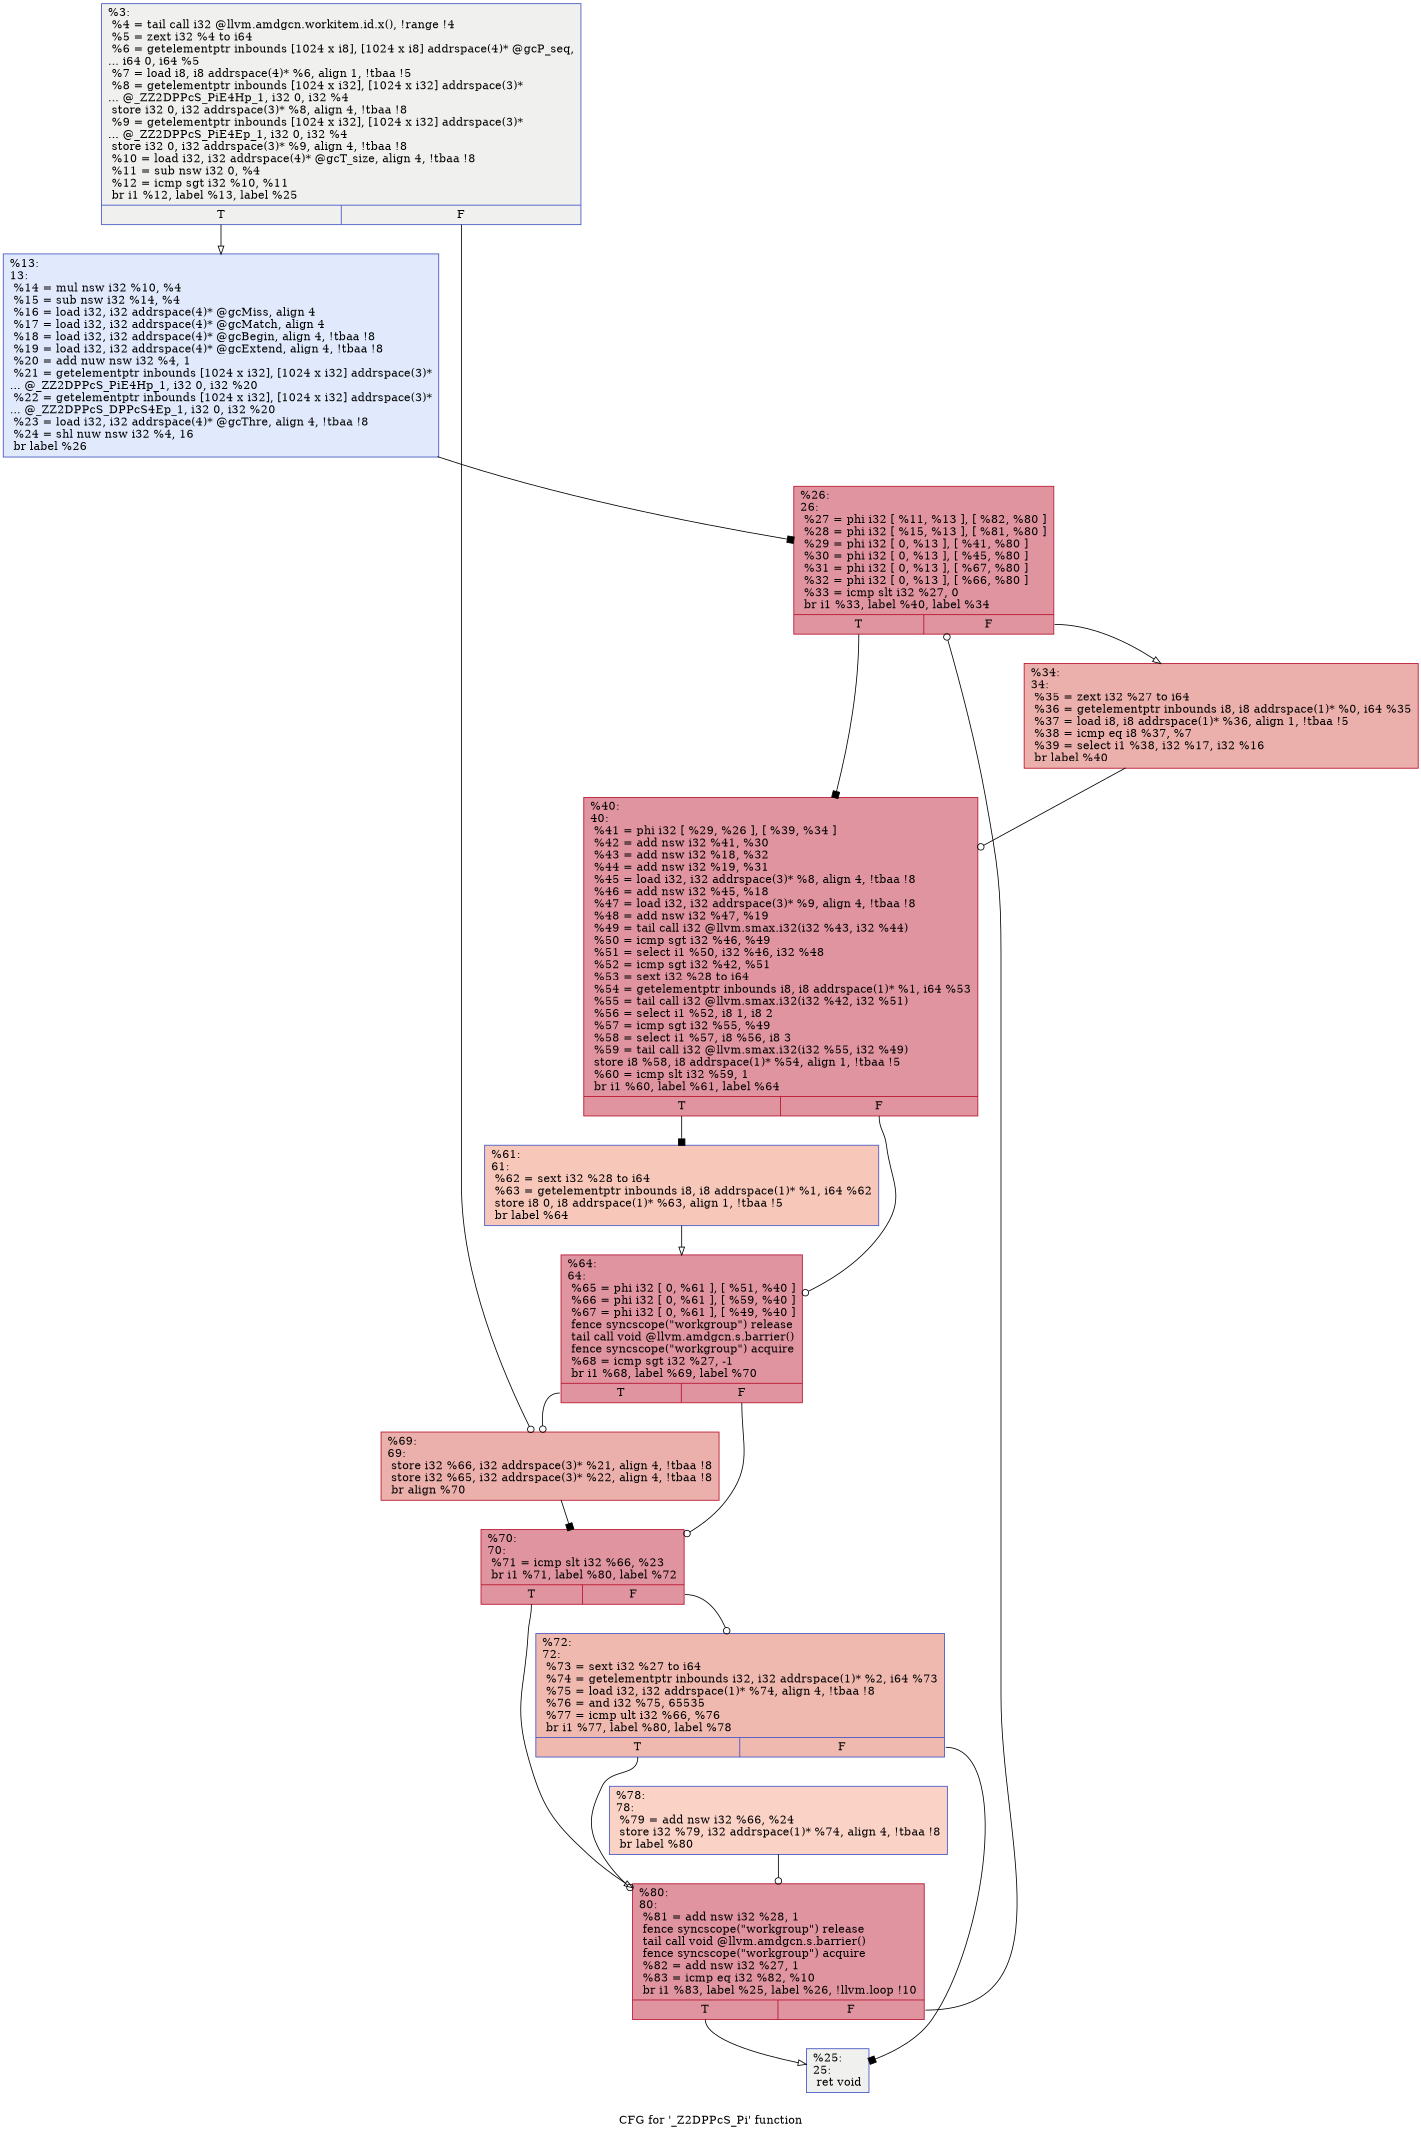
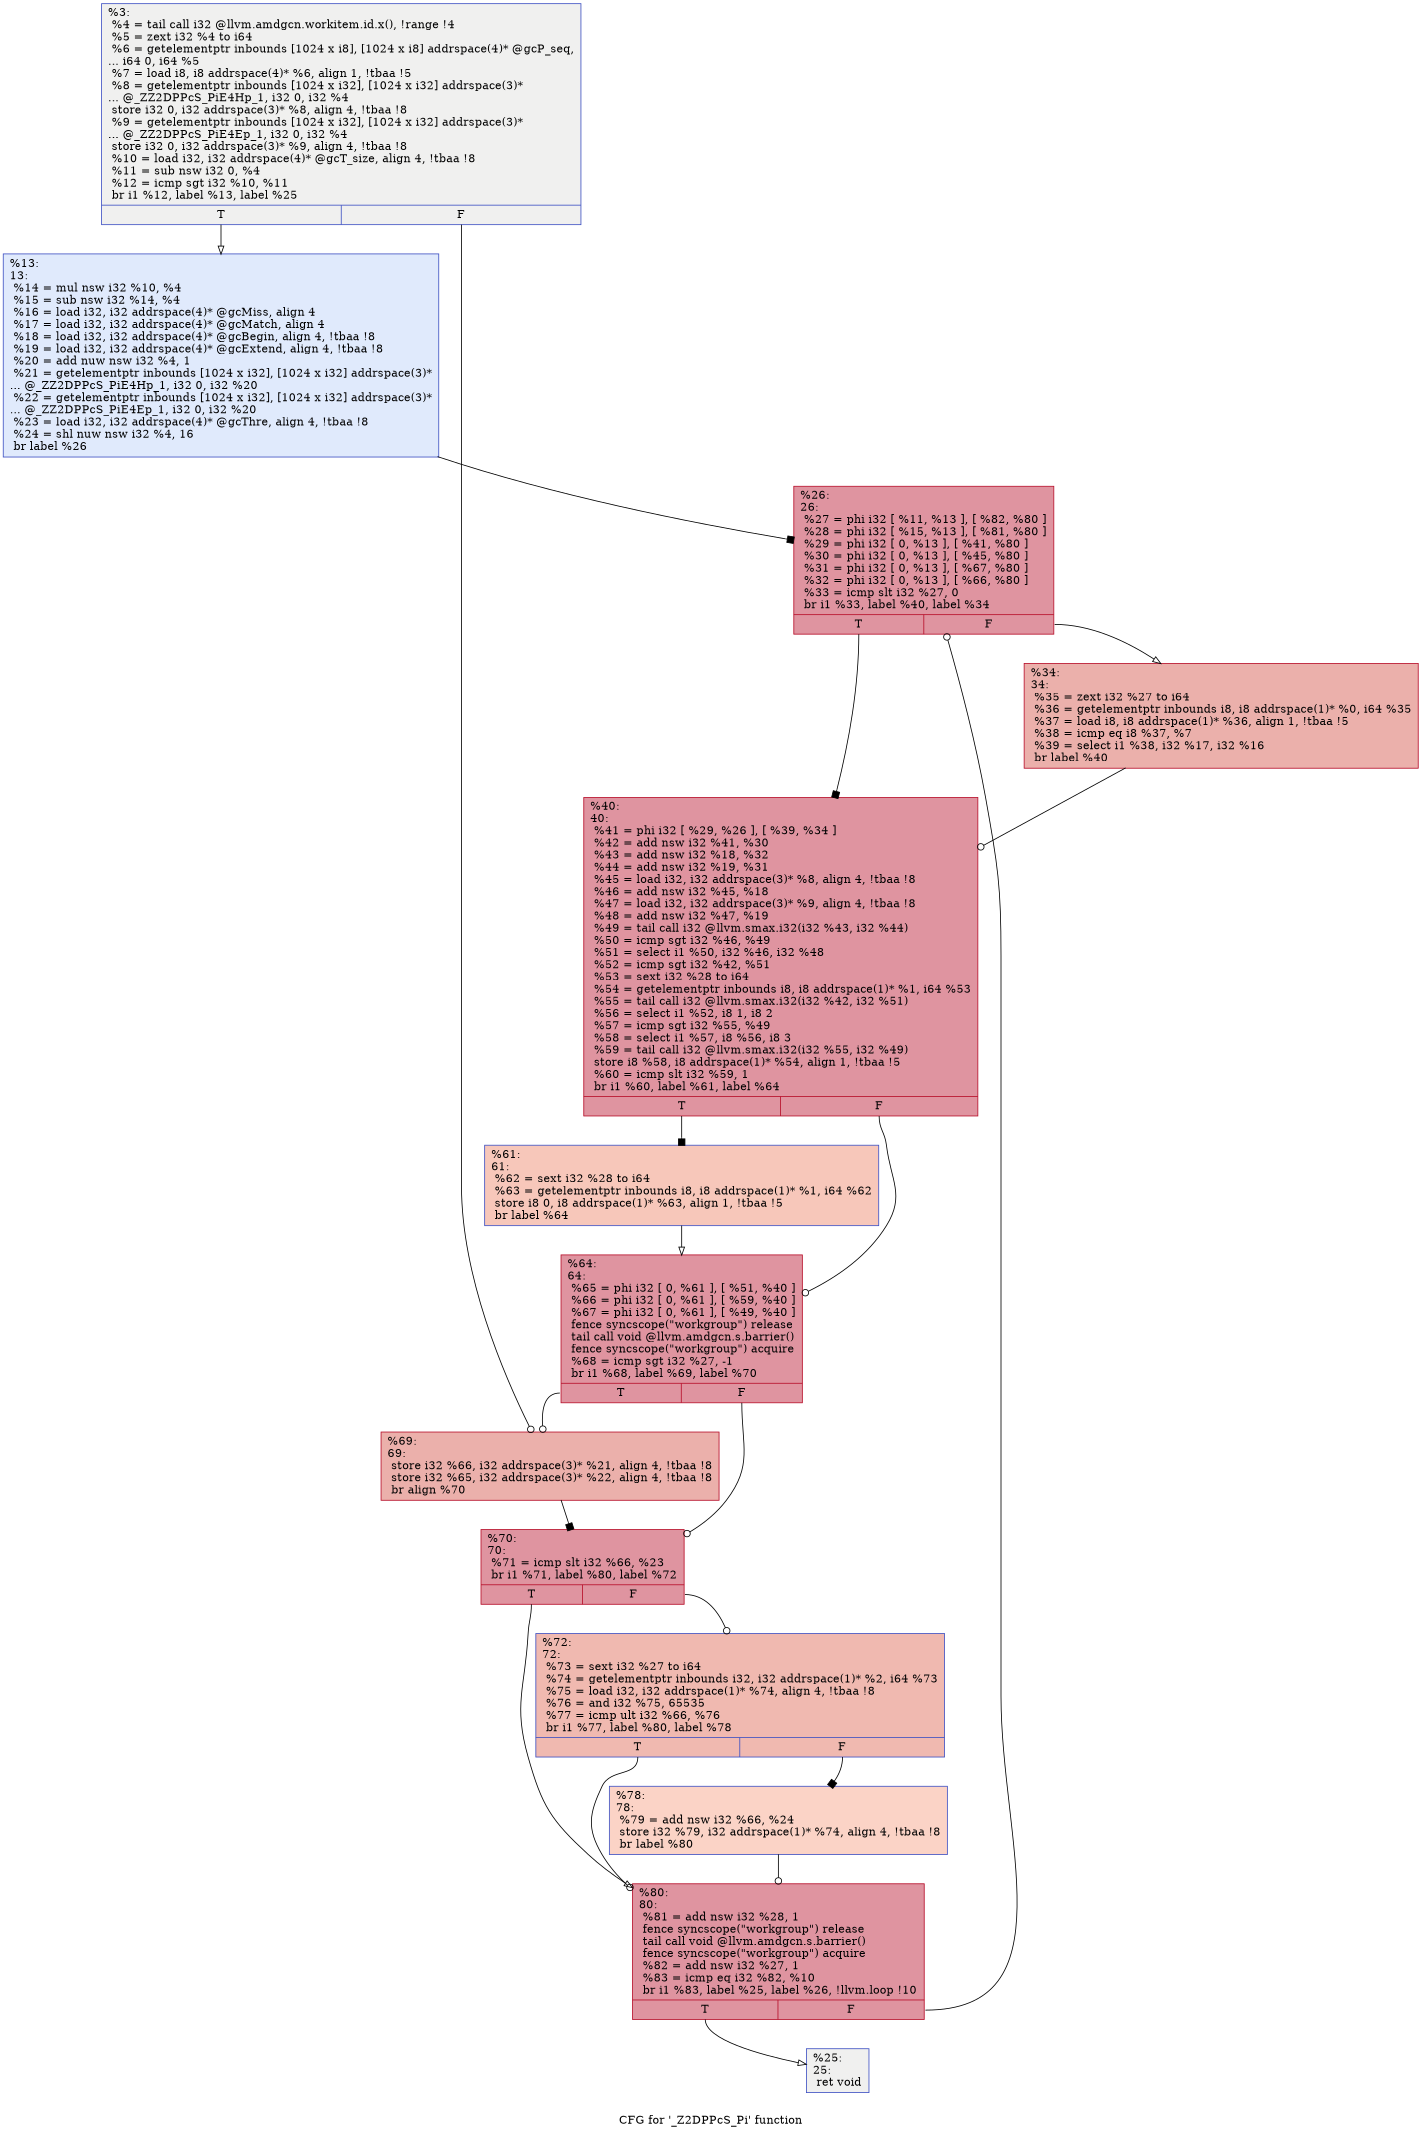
node "%13:": text "... @_ZZ2DPPcS_DPPcS4Ep_1, i32 0, i32 %20" -> "... @_ZZ2DPPcS_PiE4Ep_1, i32 0, i32 %20"
edge "%72:" -> "%25:": now "%72:" -> "%78:"
